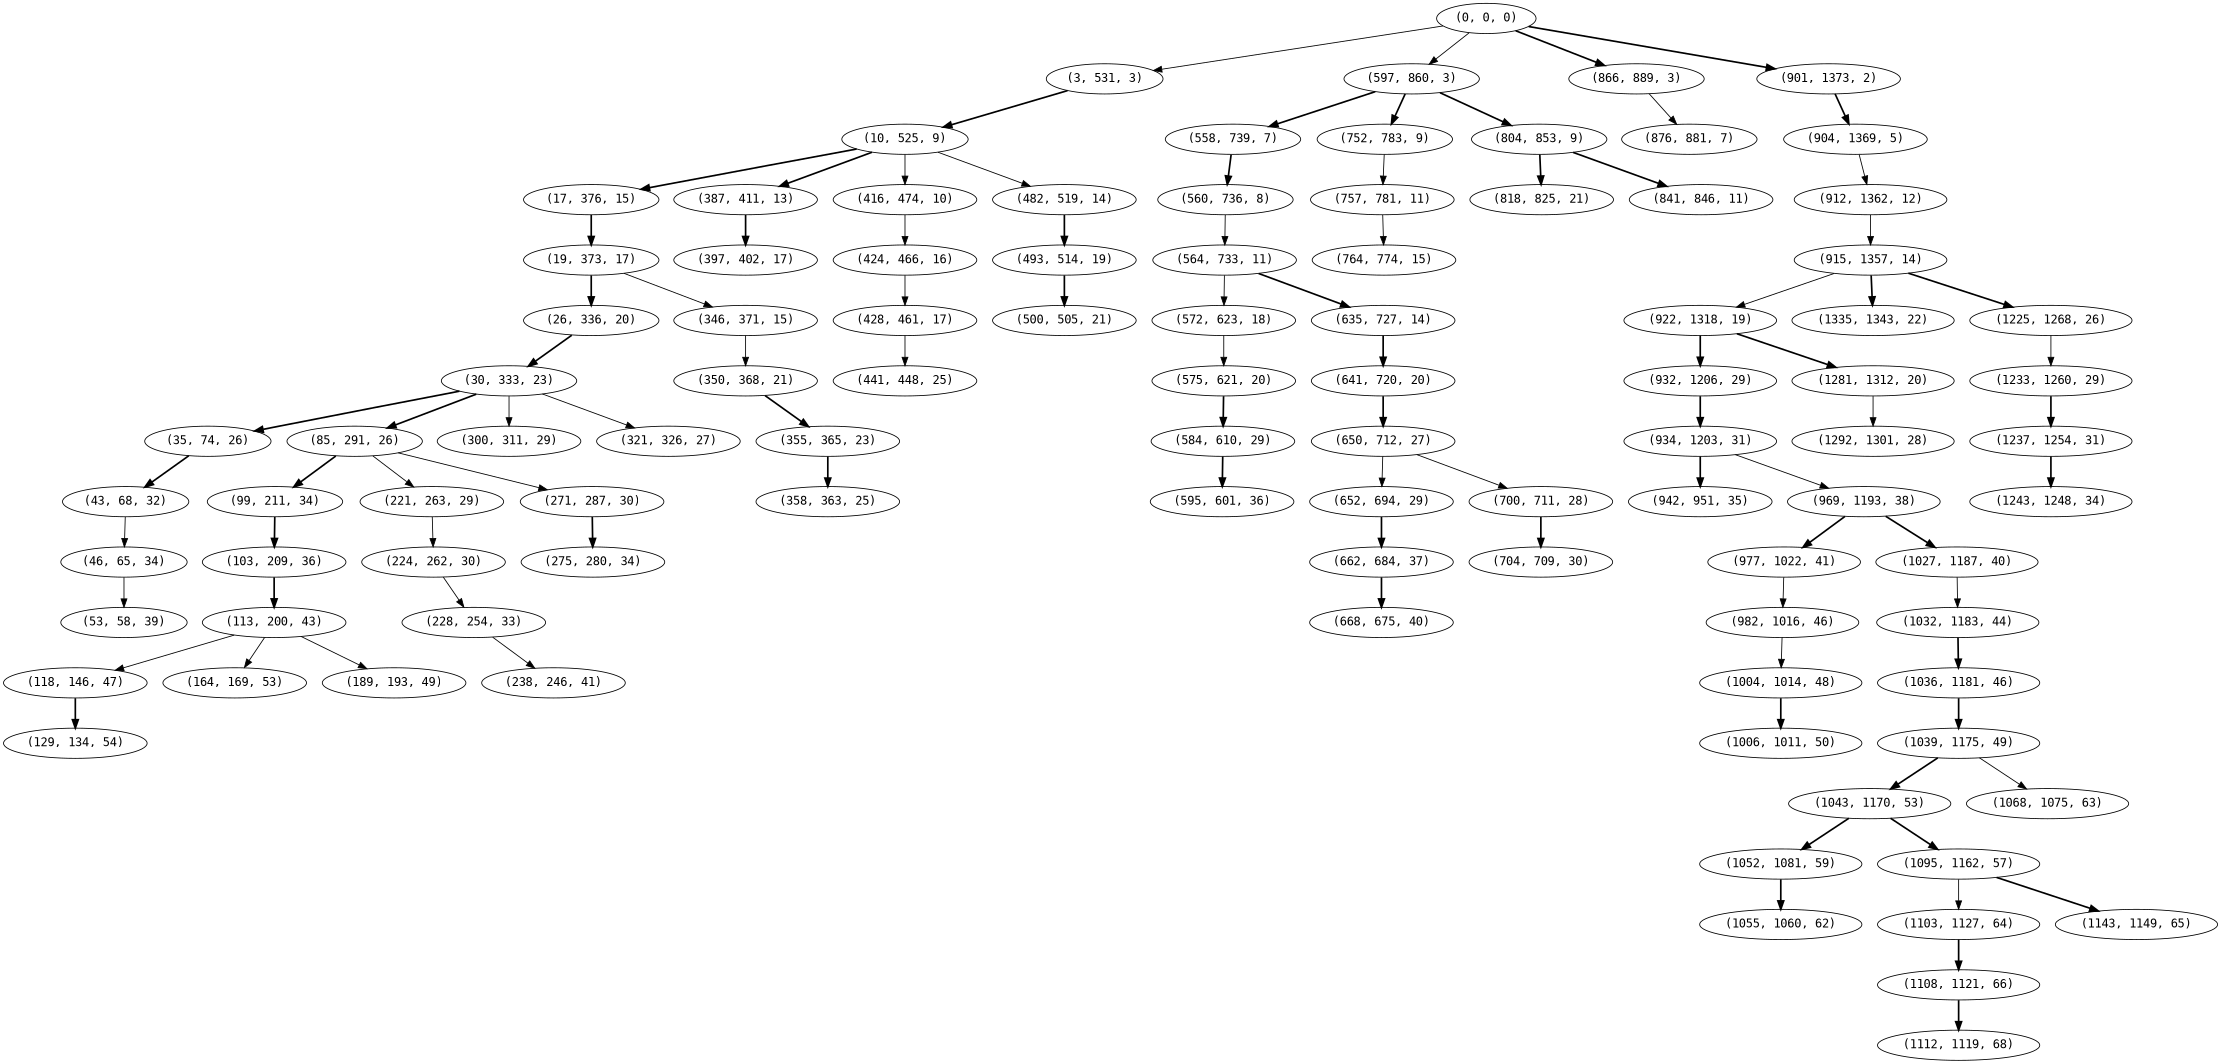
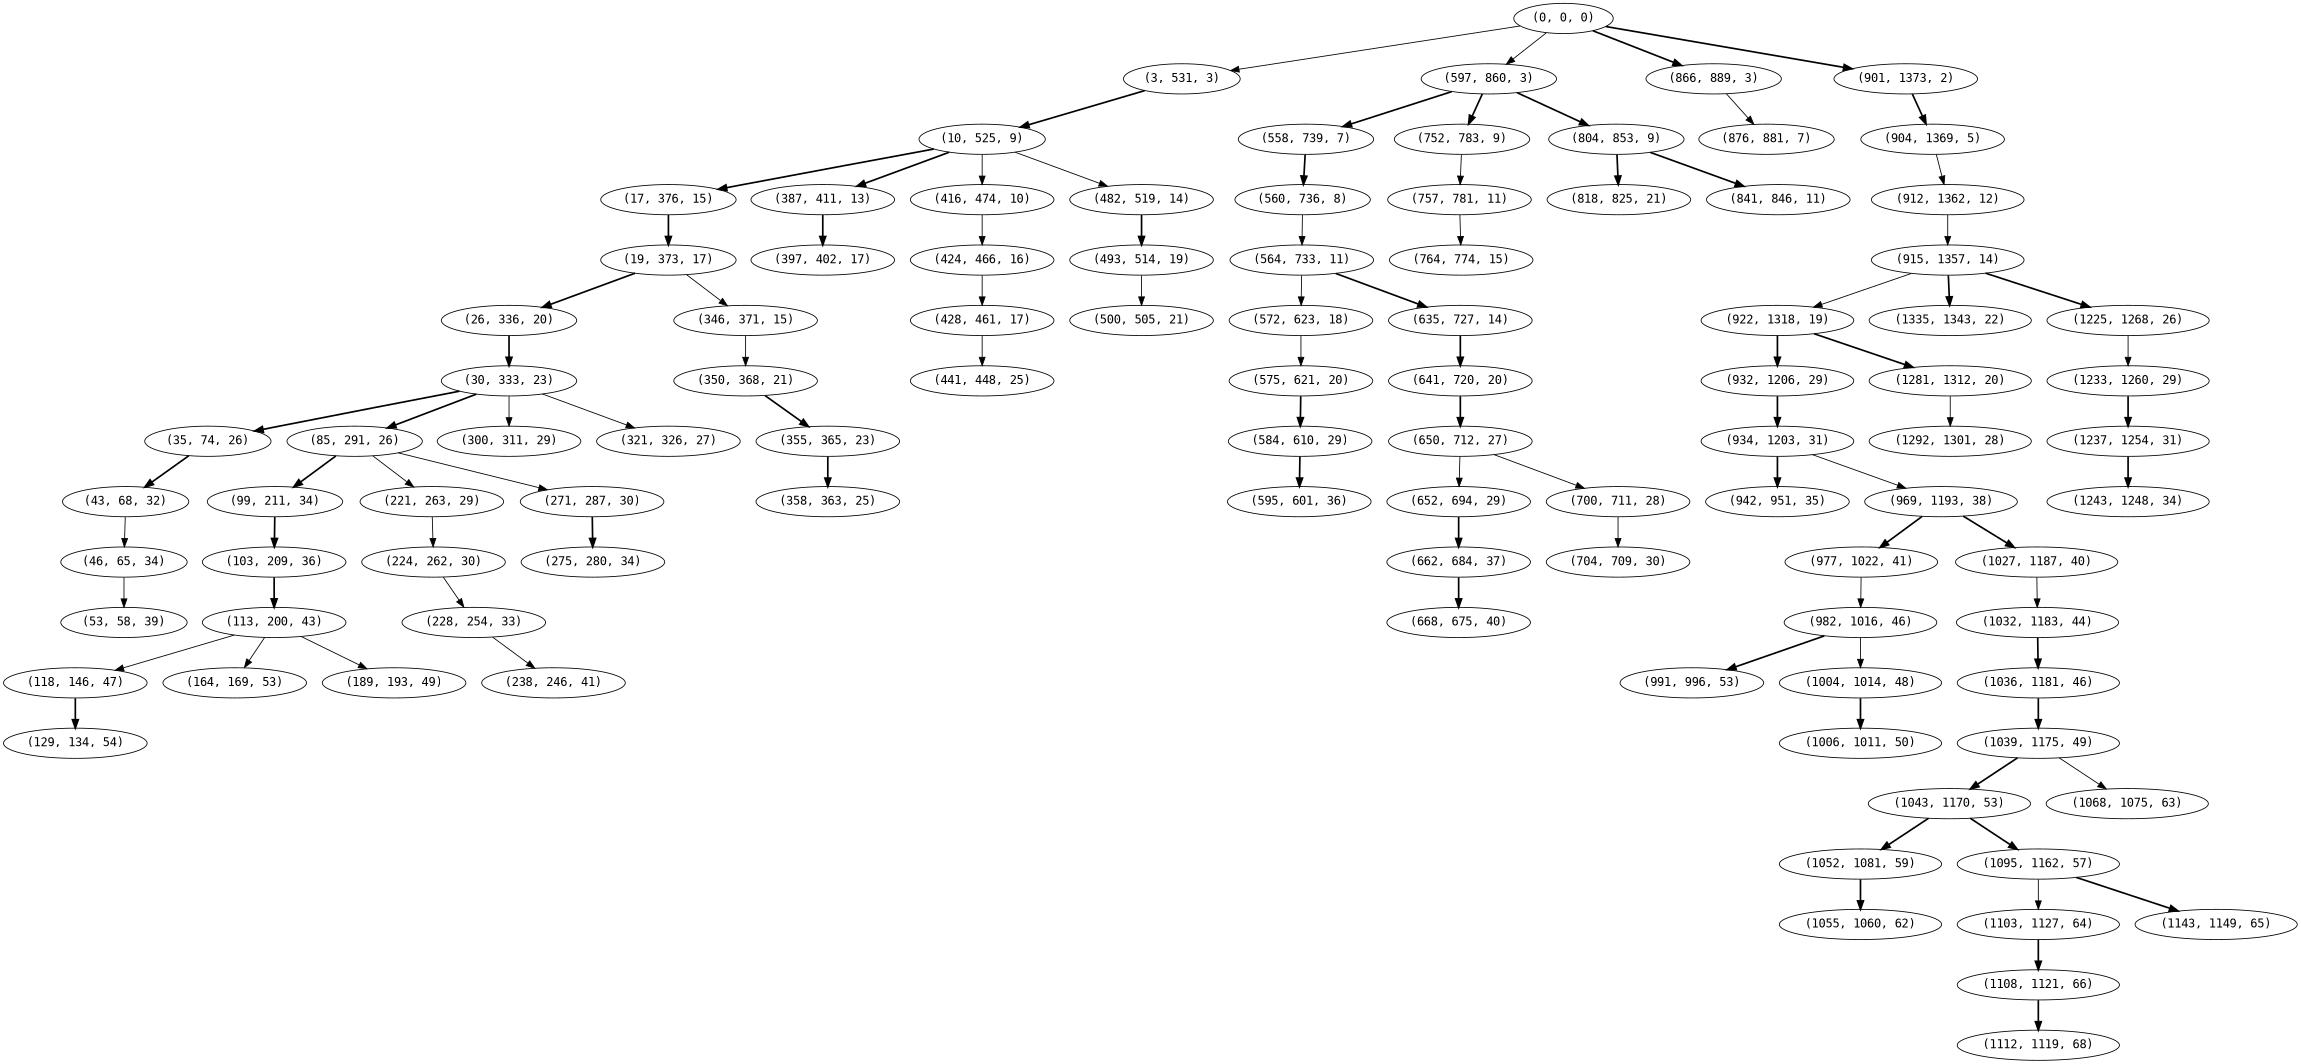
edge "(493, 514, 19)" -> "(500, 505, 21)": style bold -> solid
edge "(700, 711, 28)" -> "(704, 709, 30)": style bold -> solid
node "(991, 996, 53)": added
